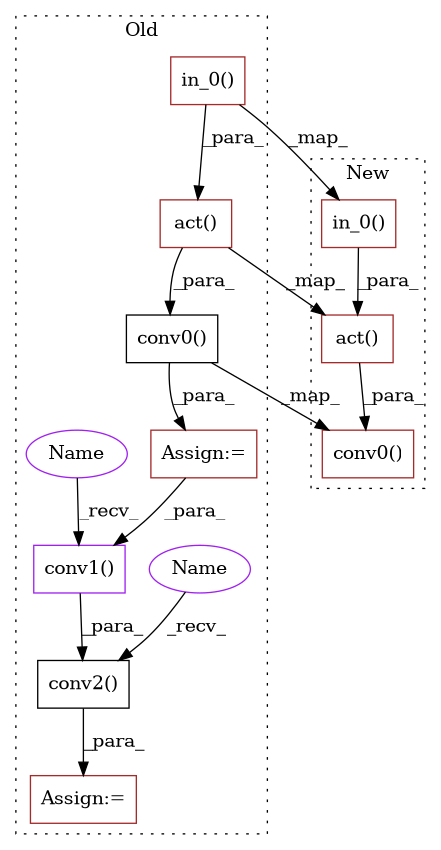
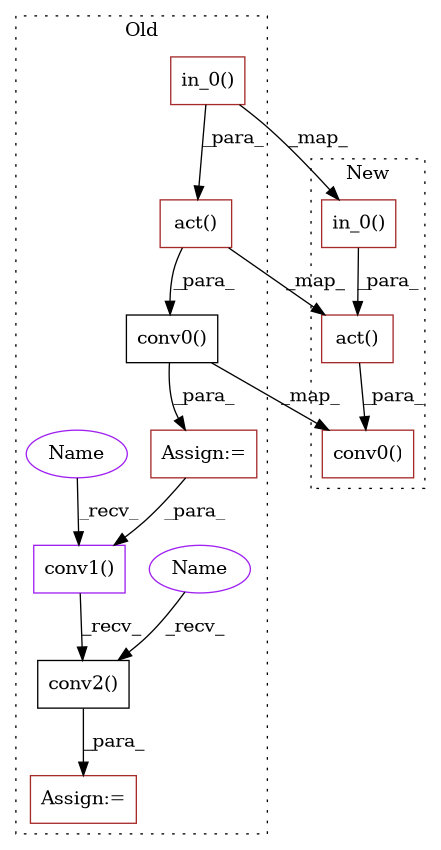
edge "conv1()" -> "conv2()": label "_para_" -> "_recv_"
